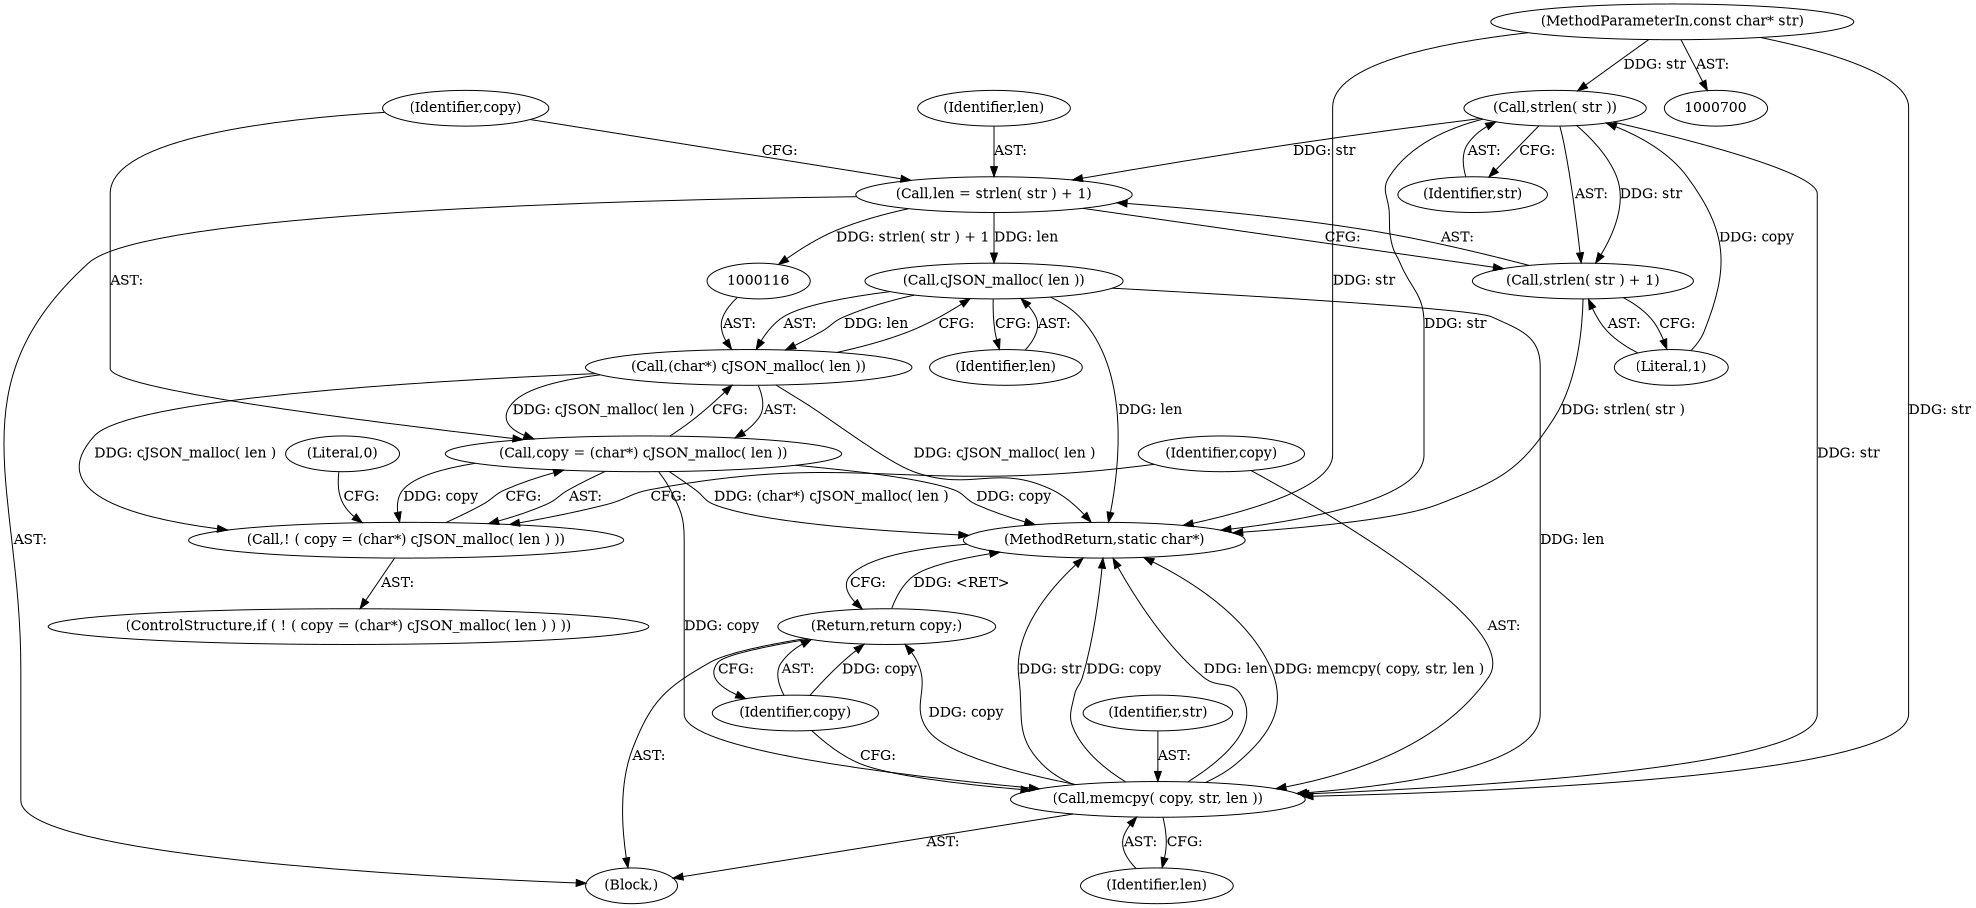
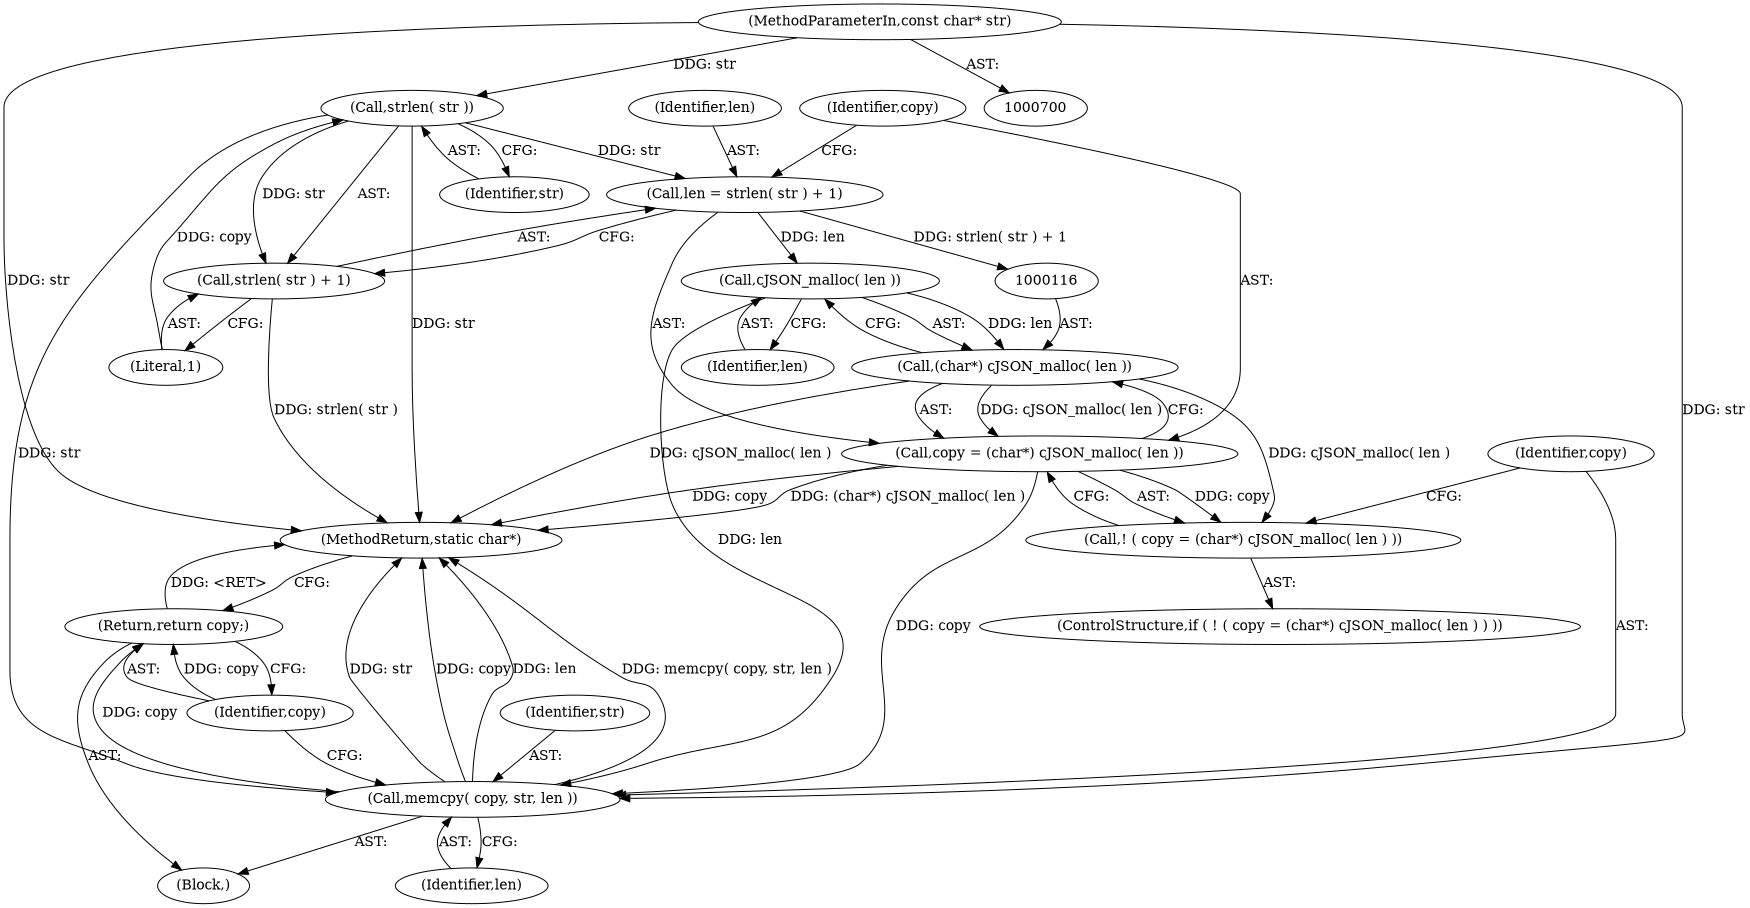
edge "(Call,cJSON_malloc( len ))" -> "(MethodReturn,static char*)": removed, label "DDG: len"
edge "(Call,len = strlen( str ) + 1)" -> "(Block,)": now "(Call,len = strlen( str ) + 1)" -> "(Call,copy = (char*) cJSON_malloc( len ))"
node "(Literal,0)": removed
